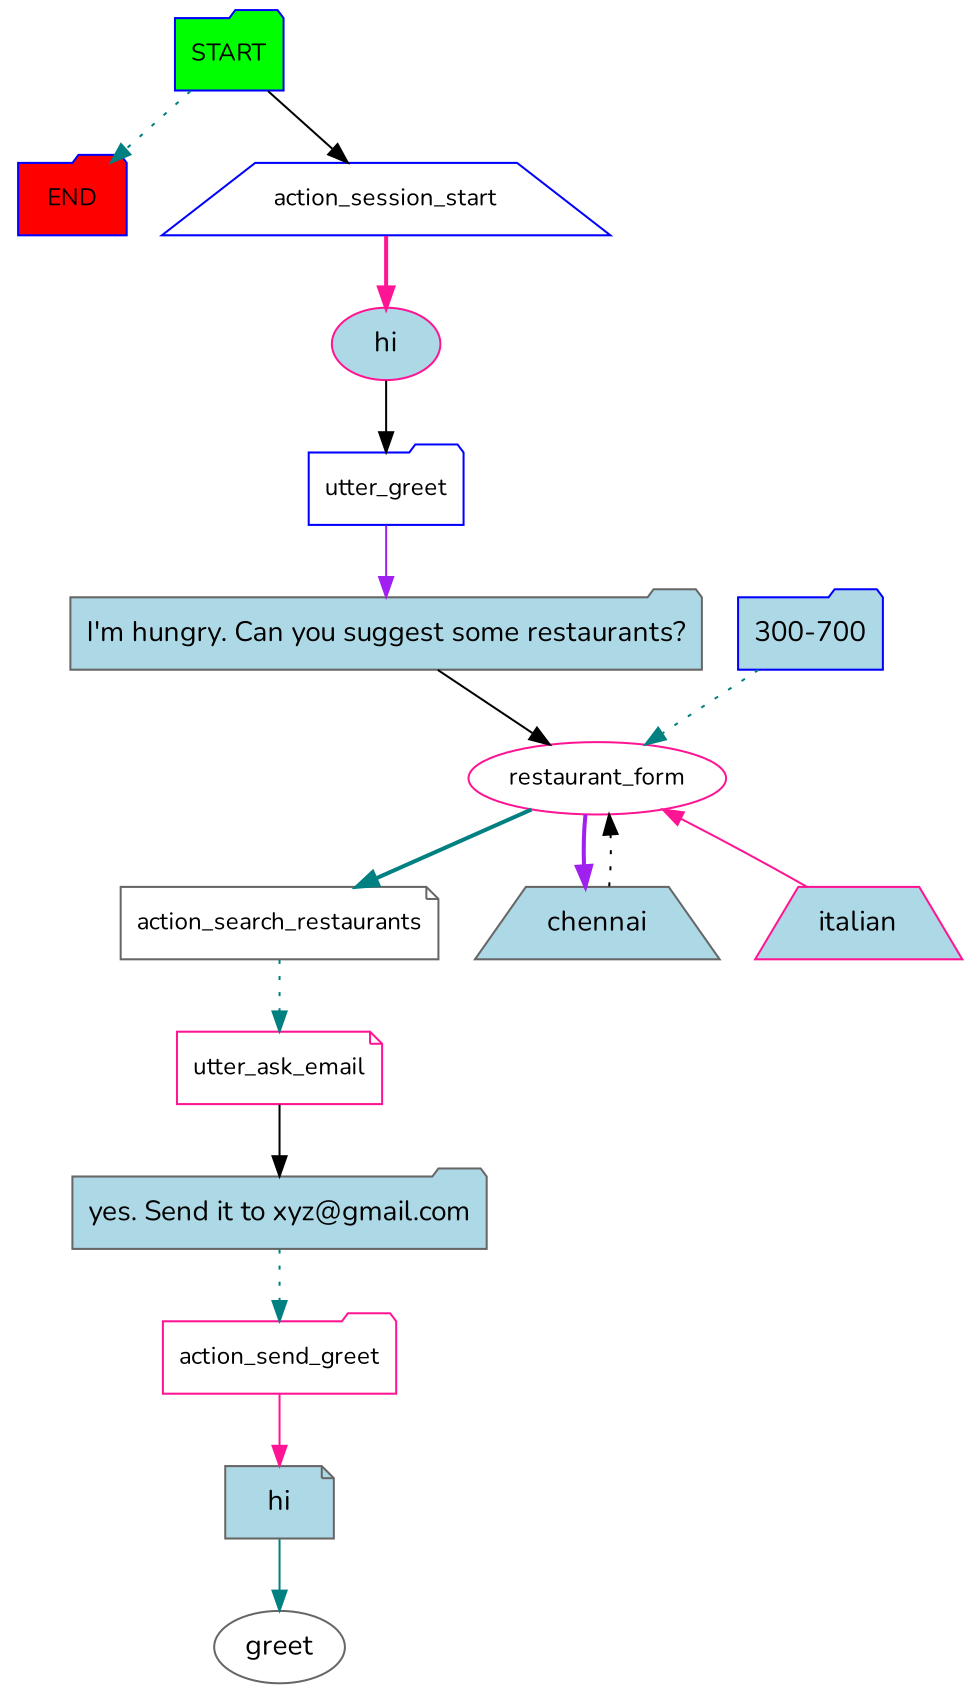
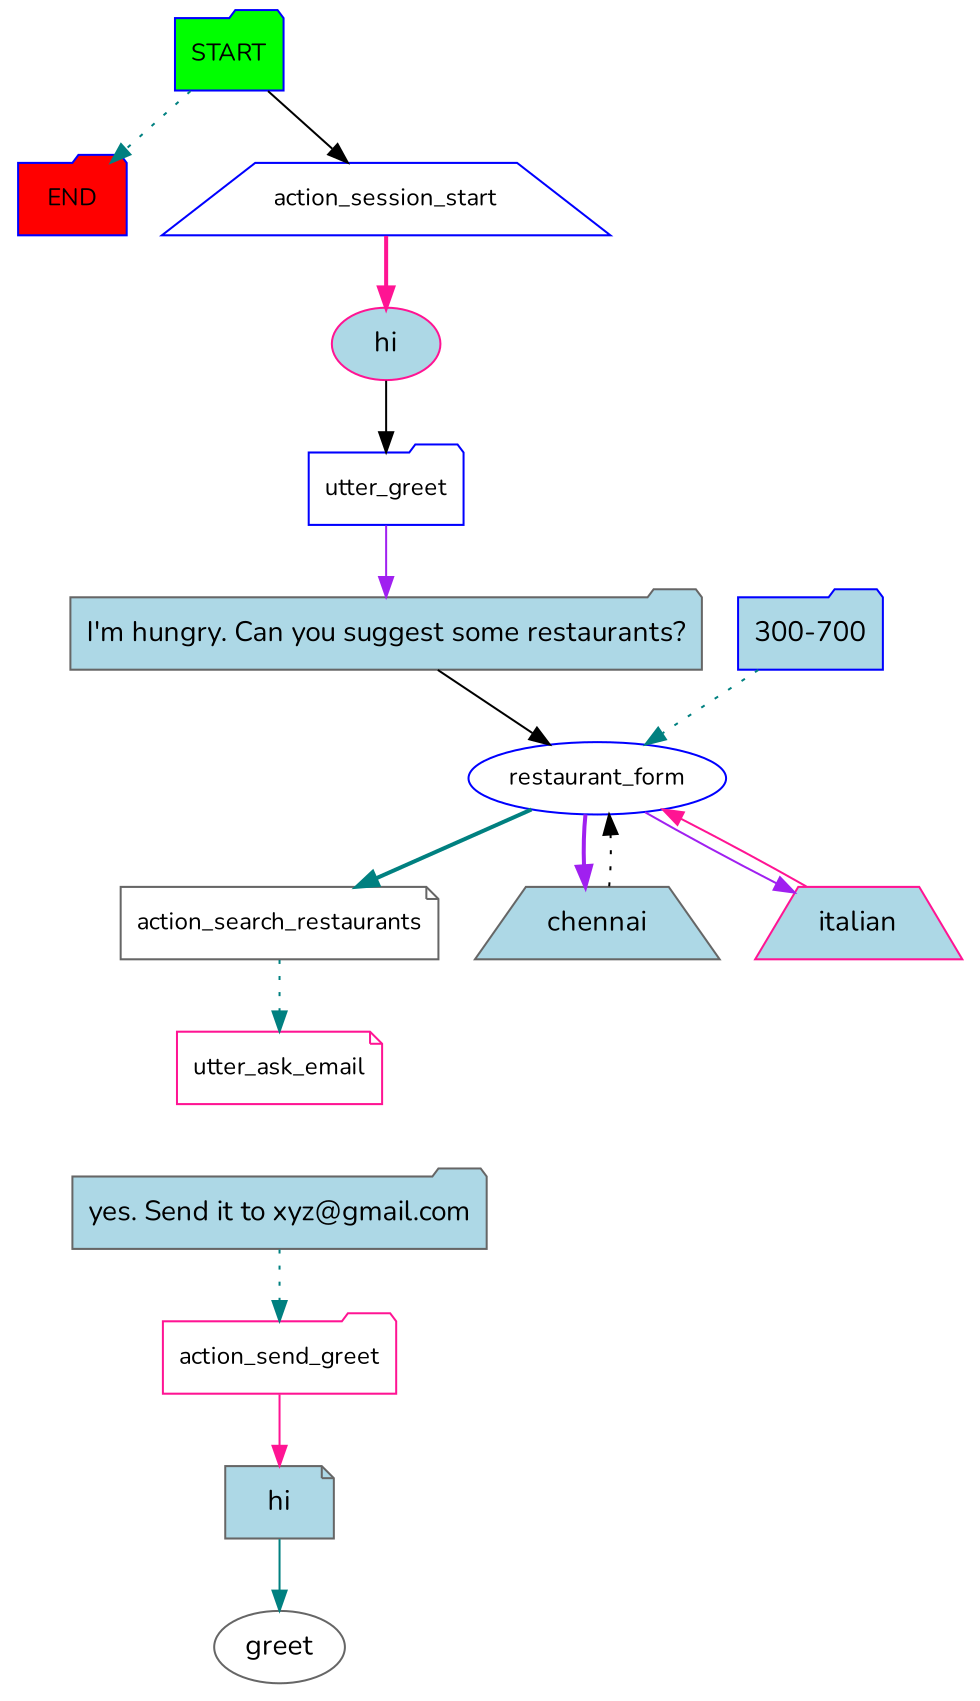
node "restaurant_form": color deeppink -> blue
edge "restaurant_form" -> "italian": added
edge "utter_ask_email" -> "yes. Send it to xyz@gmail.com": removed
